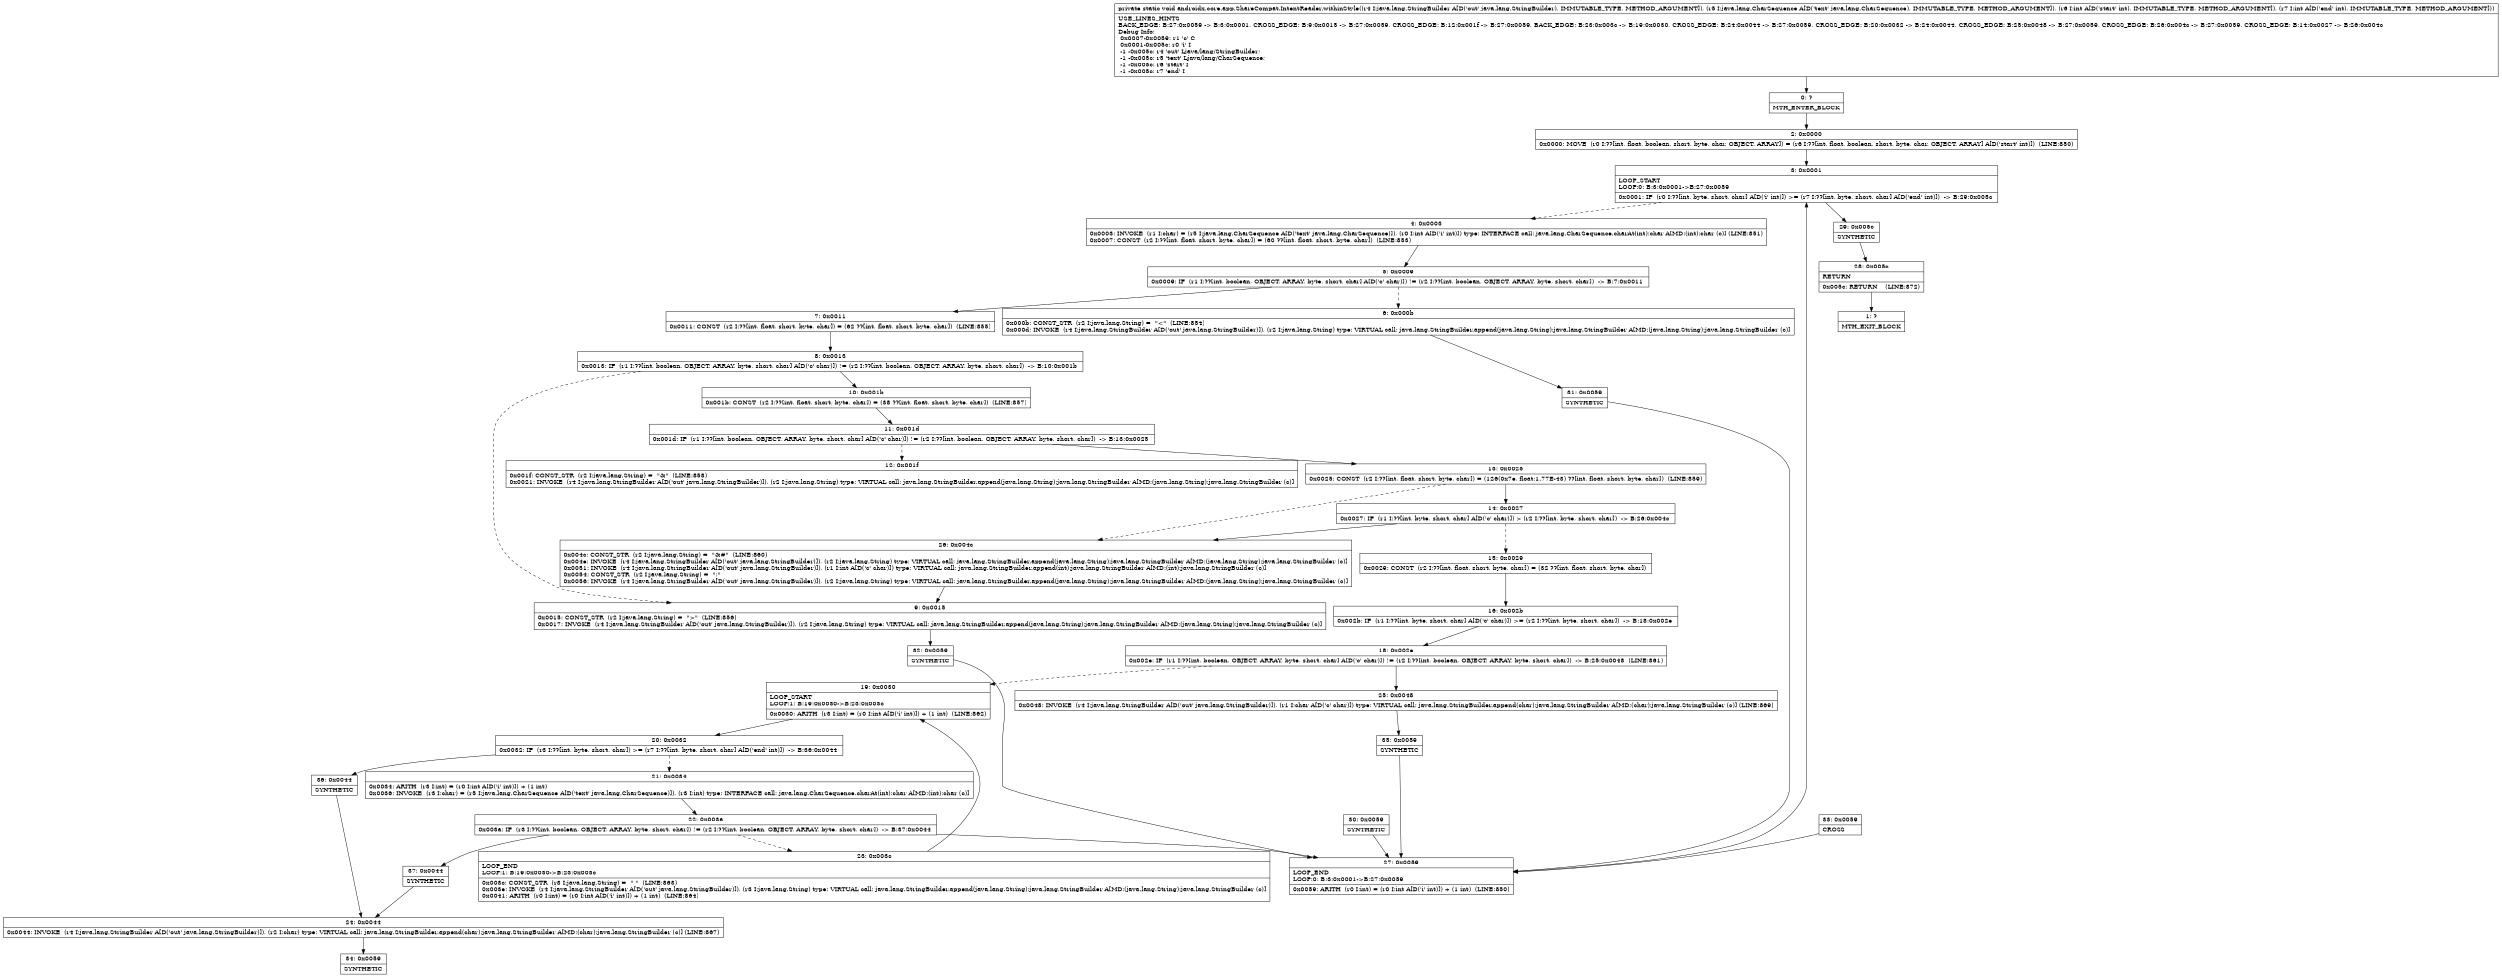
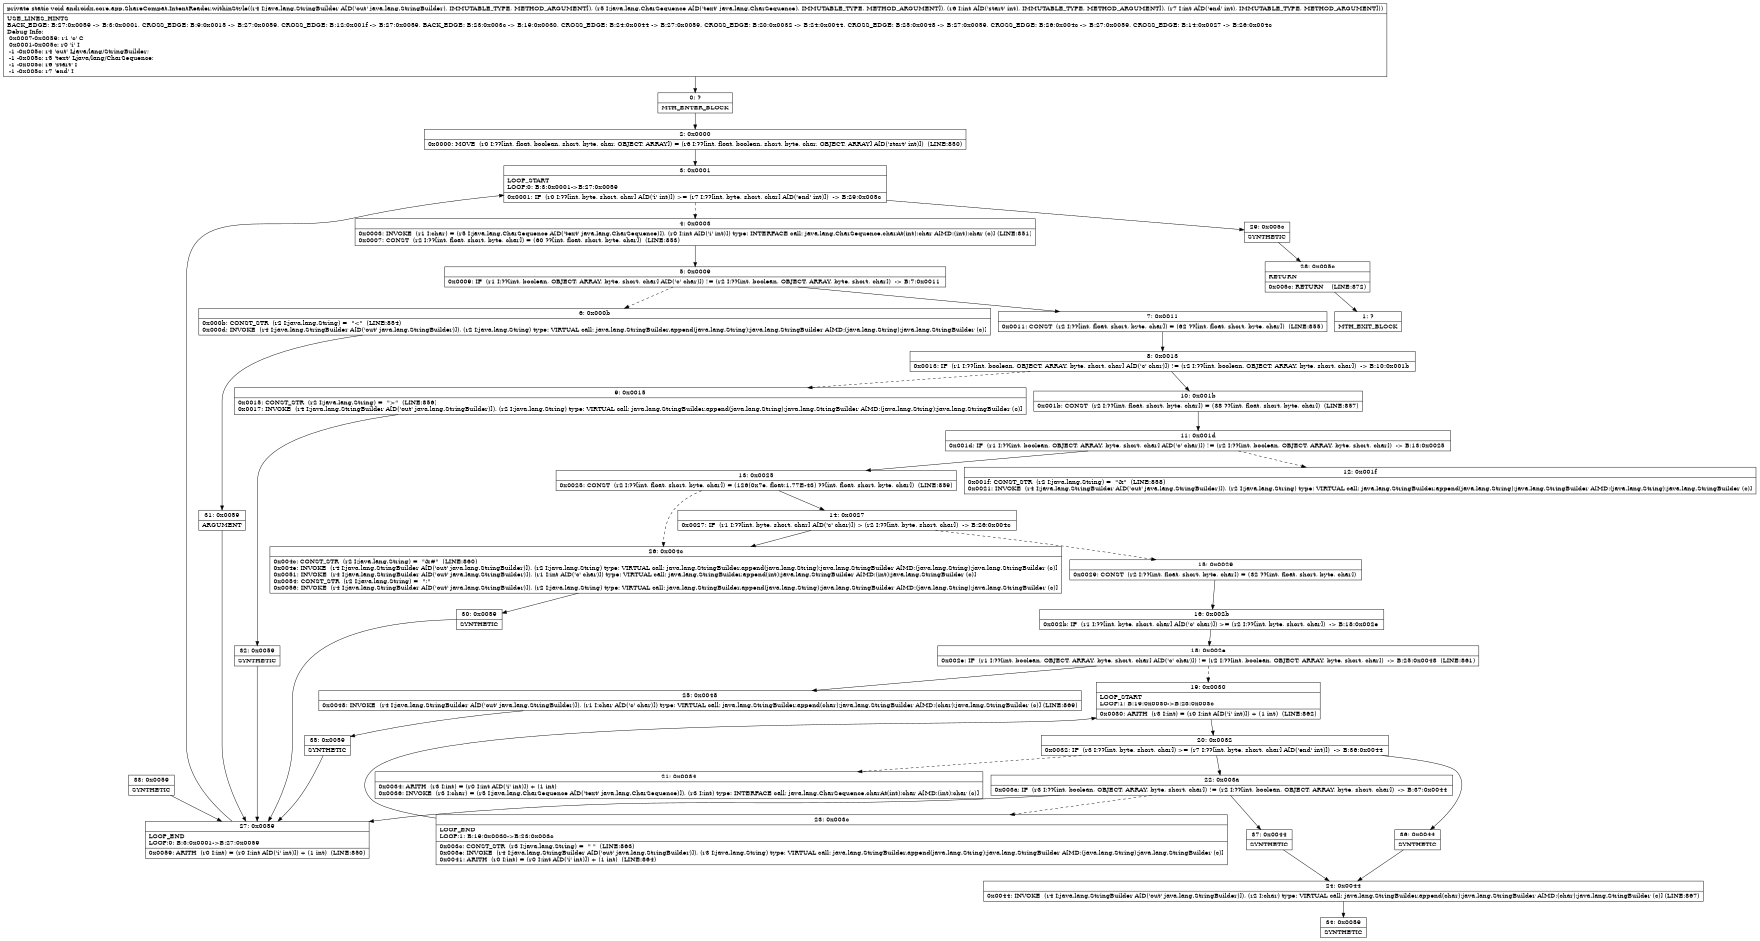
node "31: 0x0059": text "SYNTHETIC" -> "ARGUMENT"
edge "26: 0x004c" -> "9: 0x0015": now "26: 0x004c" -> "30: 0x0059"
edge "21: 0x0034" -> "22: 0x003a": now "20: 0x0032" -> "22: 0x003a"
node "33: 0x0059": text "CROSS" -> "SYNTHETIC"
